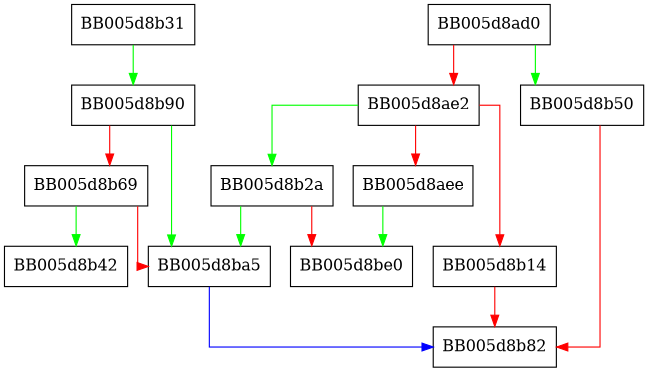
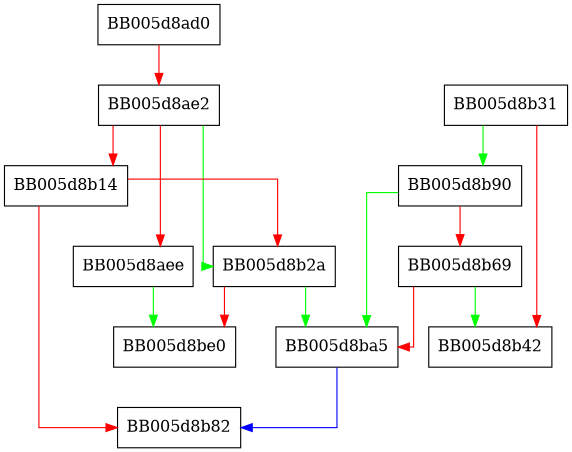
node "BB005d8b50": removed
edge "BB005d8b14" -> "BB005d8b2a": added
edge "BB005d8b31" -> "BB005d8b42": added
